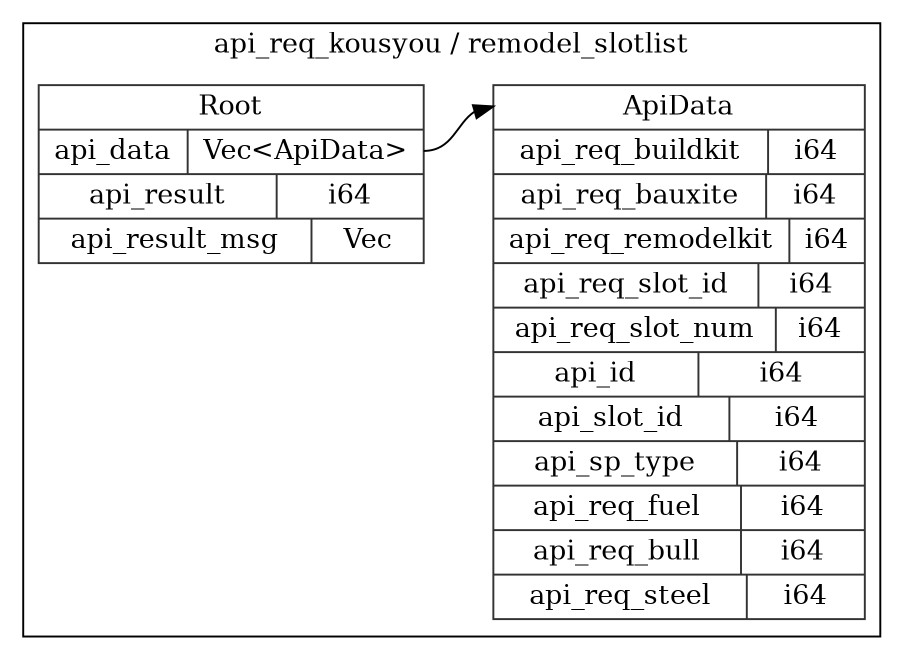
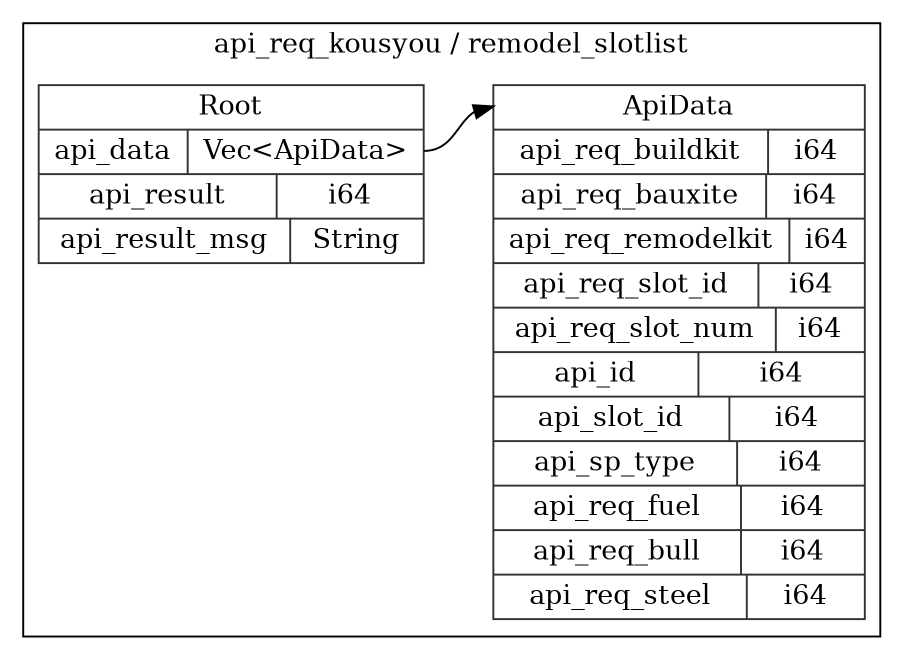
node "Root": text "Vec" -> "String"
